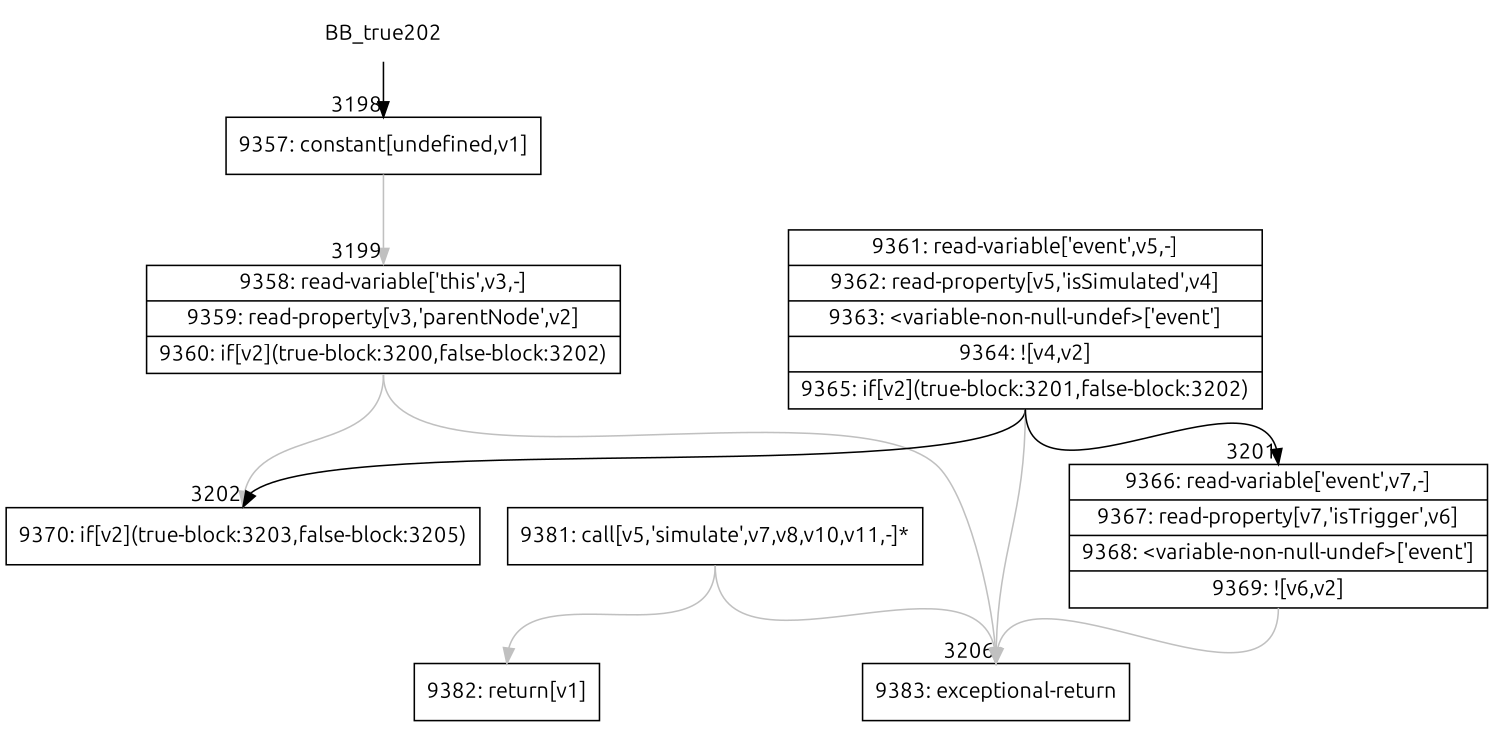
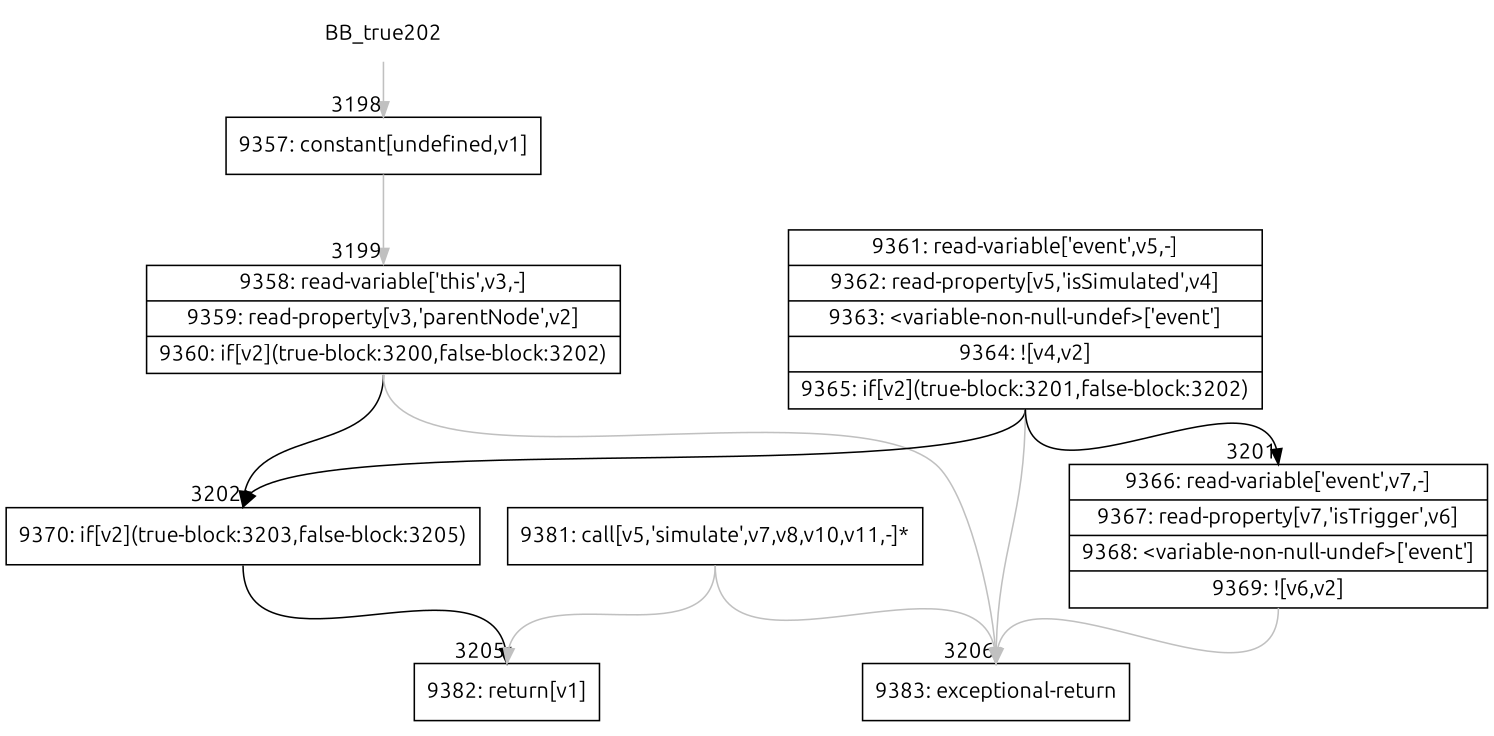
edge "BB_true202" -> "9357: constant[undefined,v1]": color black -> gray
edge "9358: read-variable['this',v3,-]" -> "9370: if[v2](true-block:3203,false-block:3205)": color gray -> black
edge "9370: if[v2](true-block:3203,false-block:3205)" -> "9382: return[v1]": added
